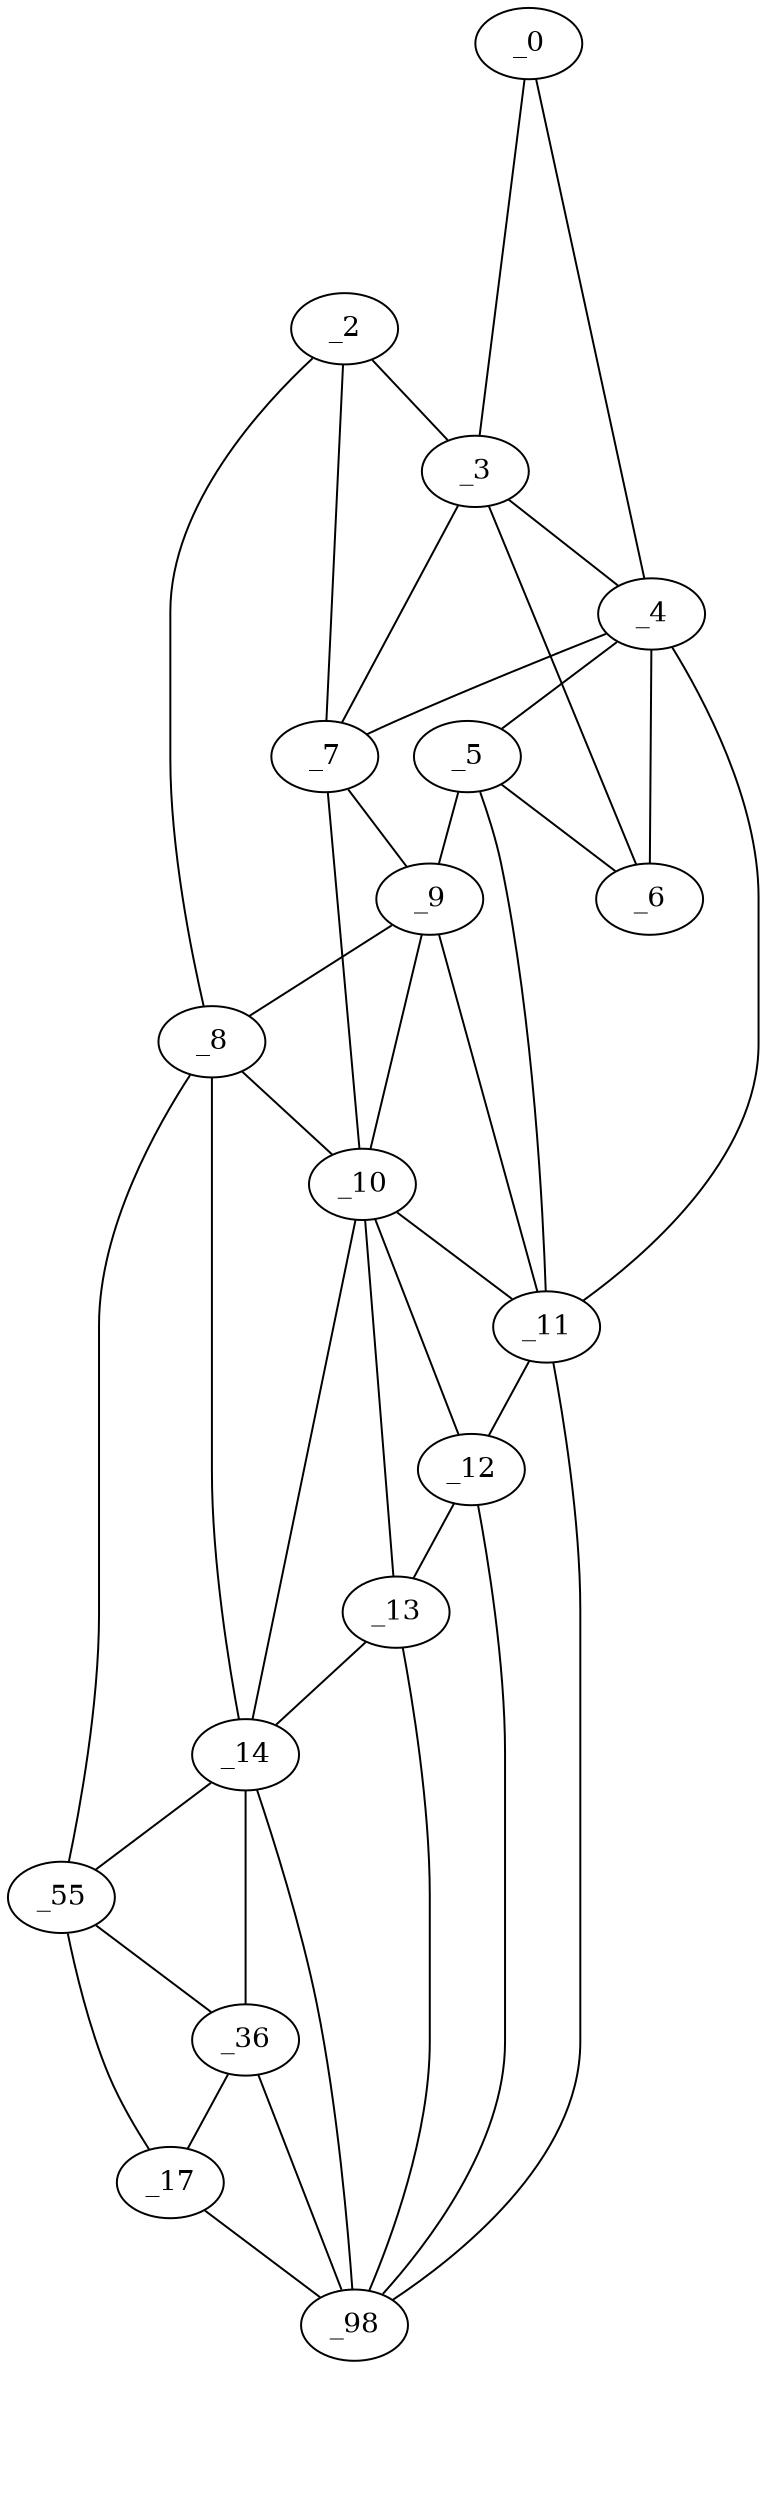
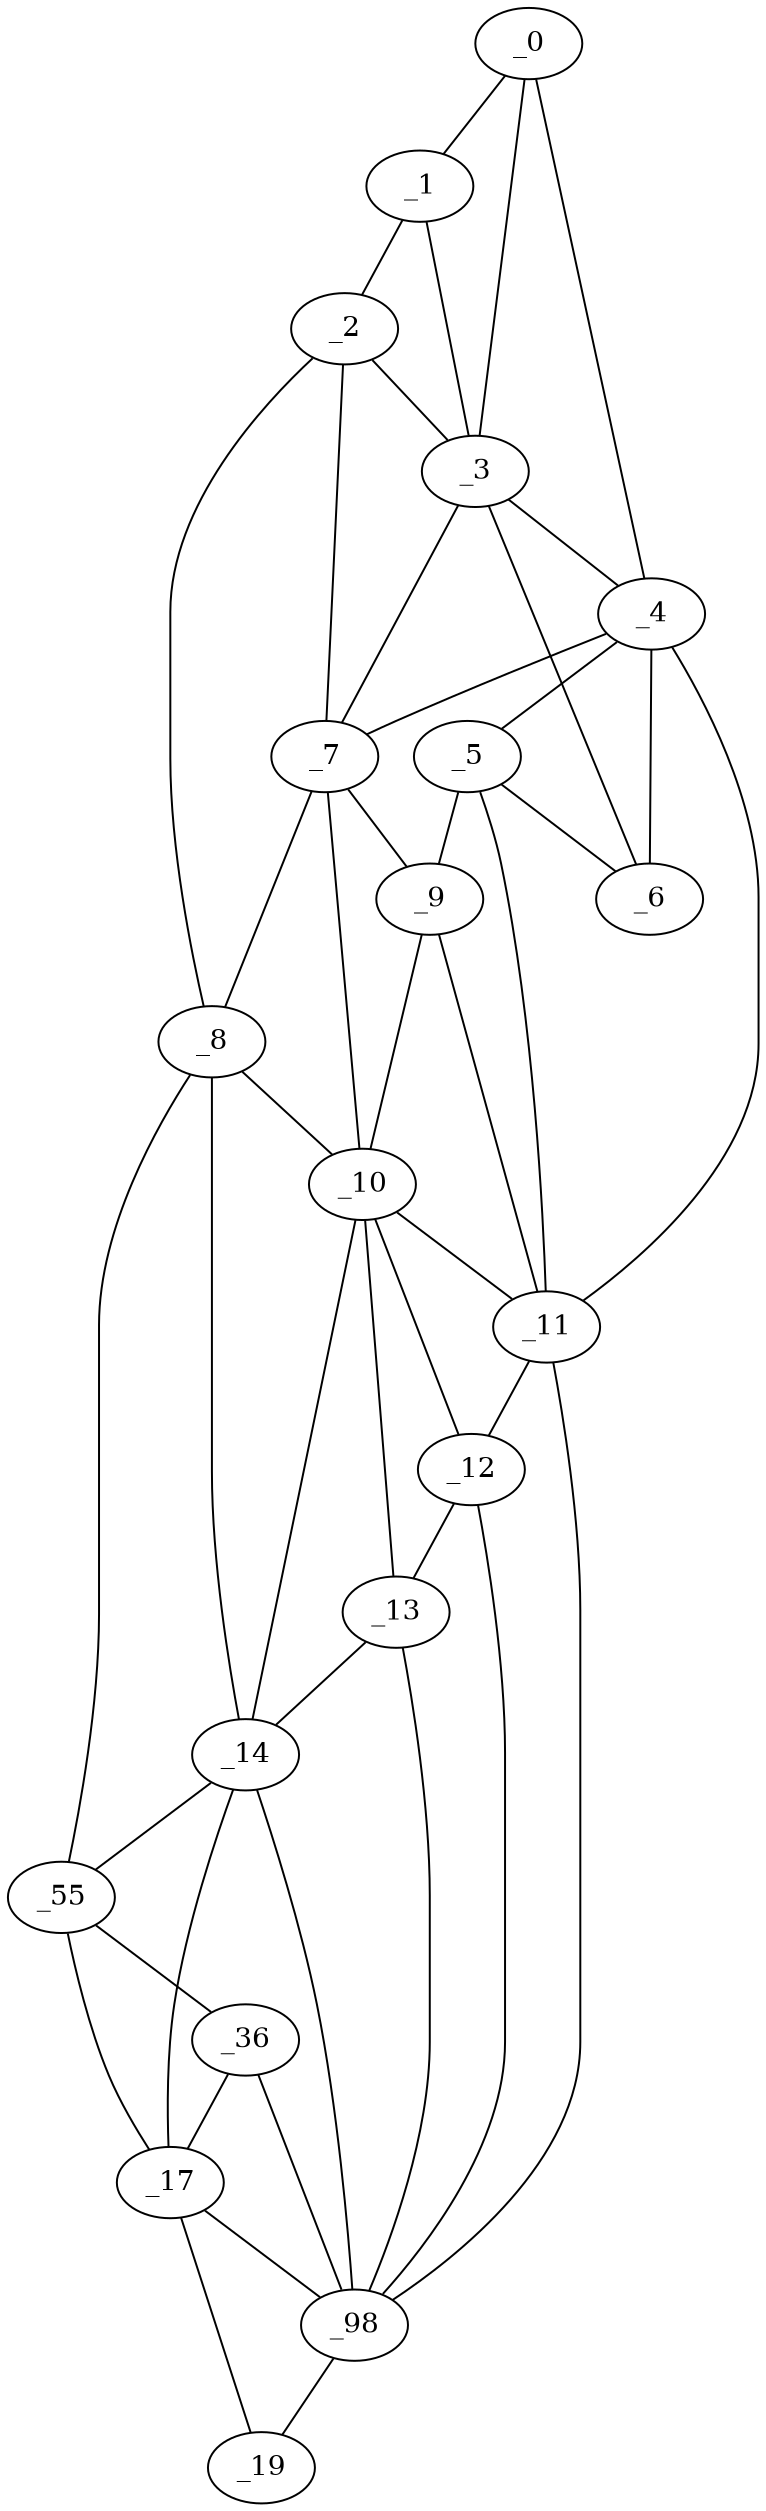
node "_1": added
edge "_9" -- "_8": now "_7" -- "_8"
edge "_14" -- "_36": now "_14" -- "_17"
node "_19": added
